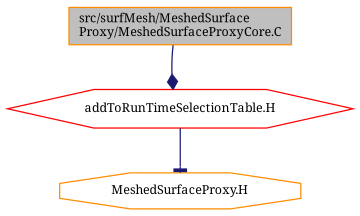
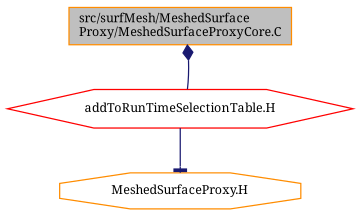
edge "src/surfMesh/MeshedSurface Proxy/MeshedSurfaceProxyCore.C" -> "addToRunTimeSelectionTable.H": reversed
